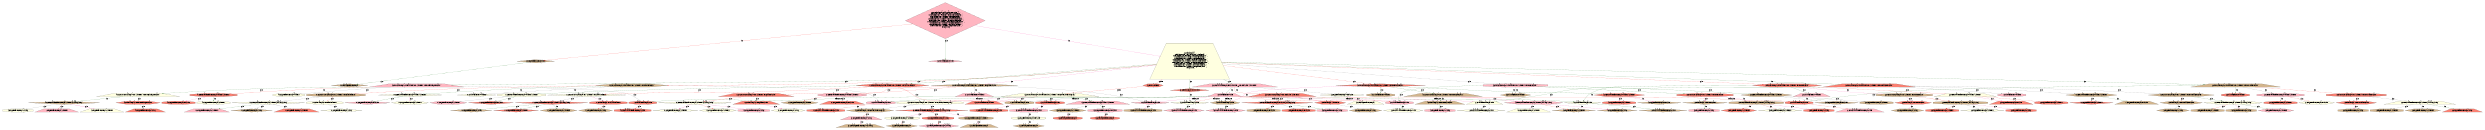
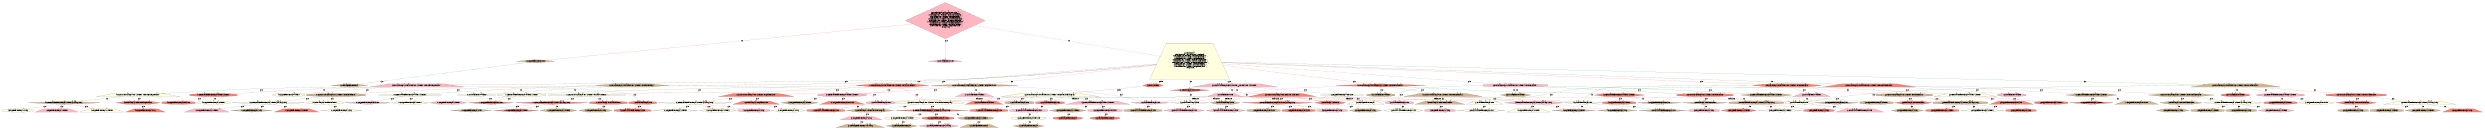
edge "3:CtVirtualElement@suite" -> "9:CtVariableReadImpl@suite": removed, label "Define-Use"
node "8:CtVariableReadImpl@suite": fillcolor salmon -> lightyellow
